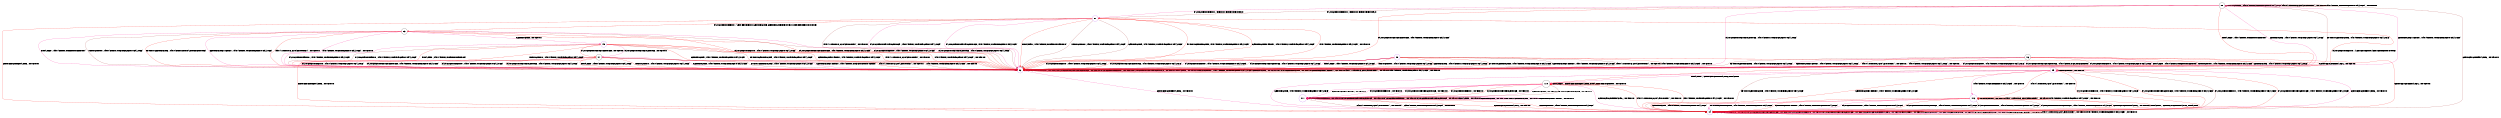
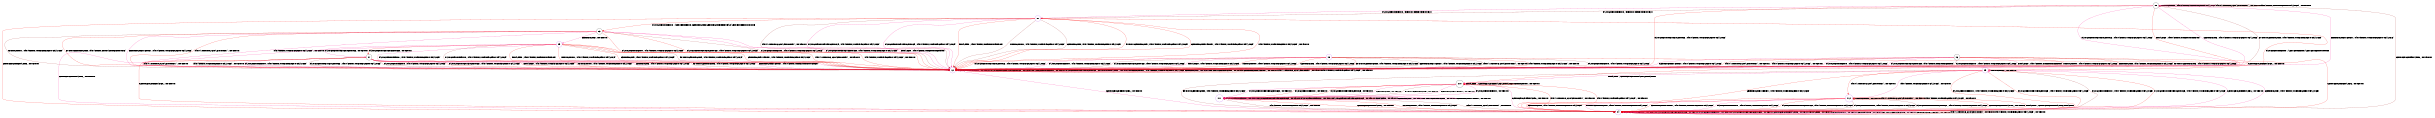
edge "s5" -> "s4": added, label "CHANGE_CIPHER_SPEC / TIMEOUT"
